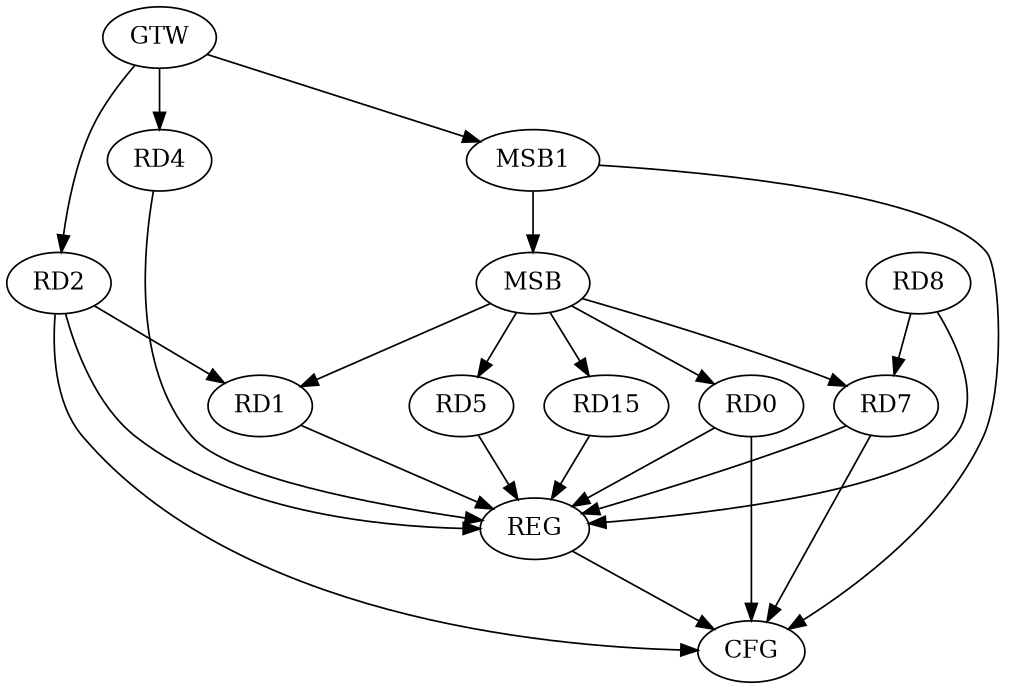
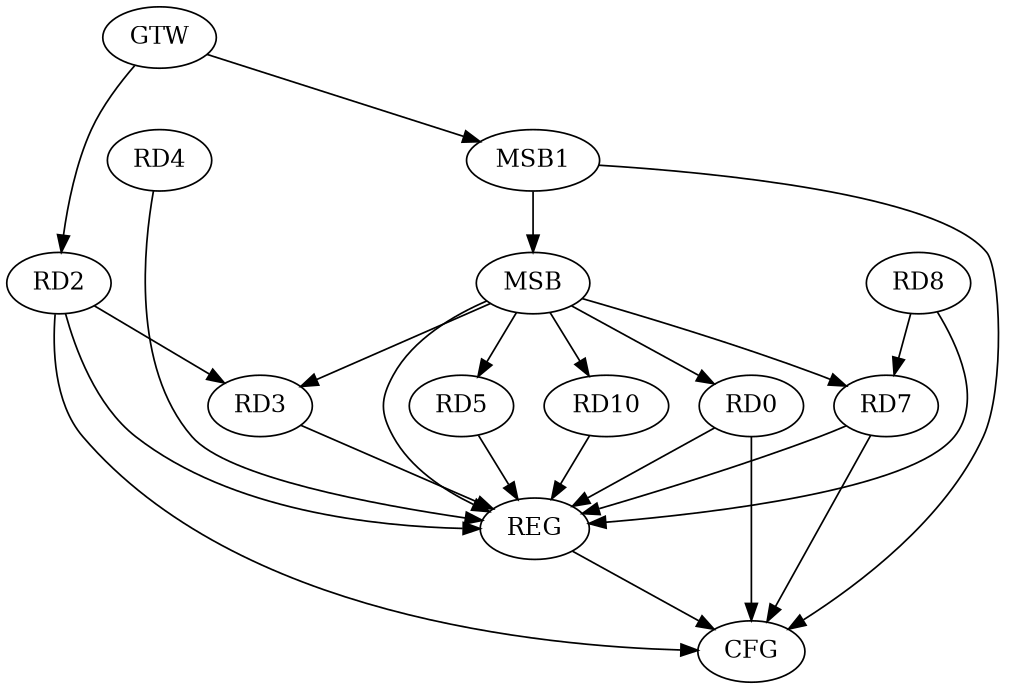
edge "GTW" -> "RD4": removed
edge "MSB" -> "REG": added
node "RD1": label "RD1" -> "RD3"
node "RD15": label "RD15" -> "RD10"
